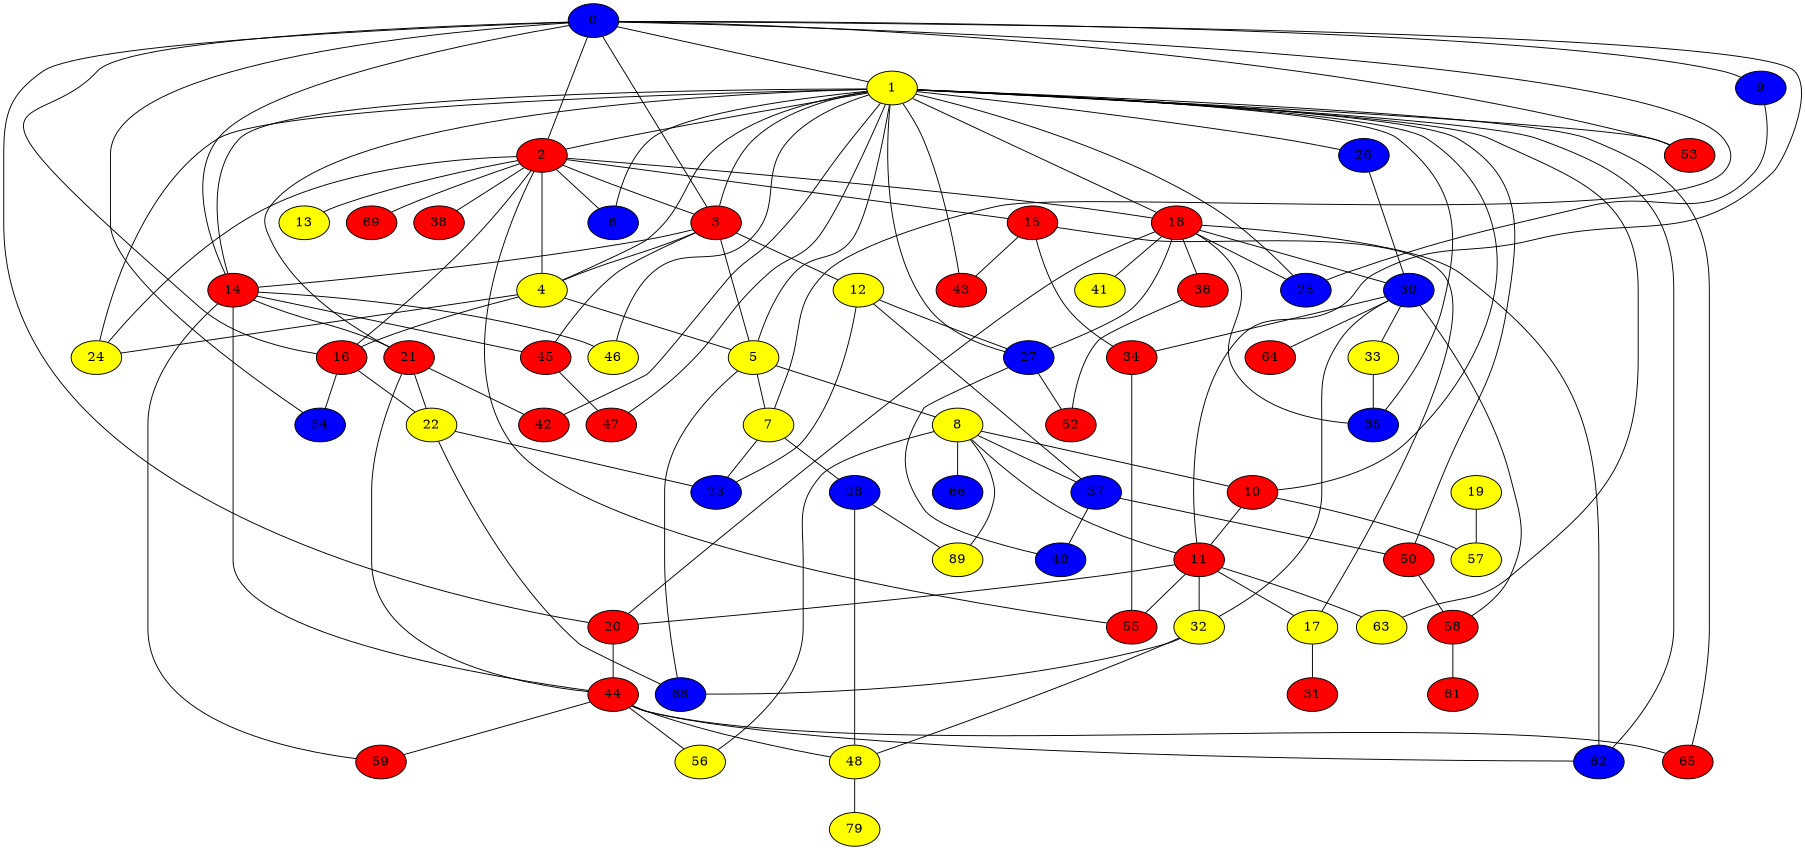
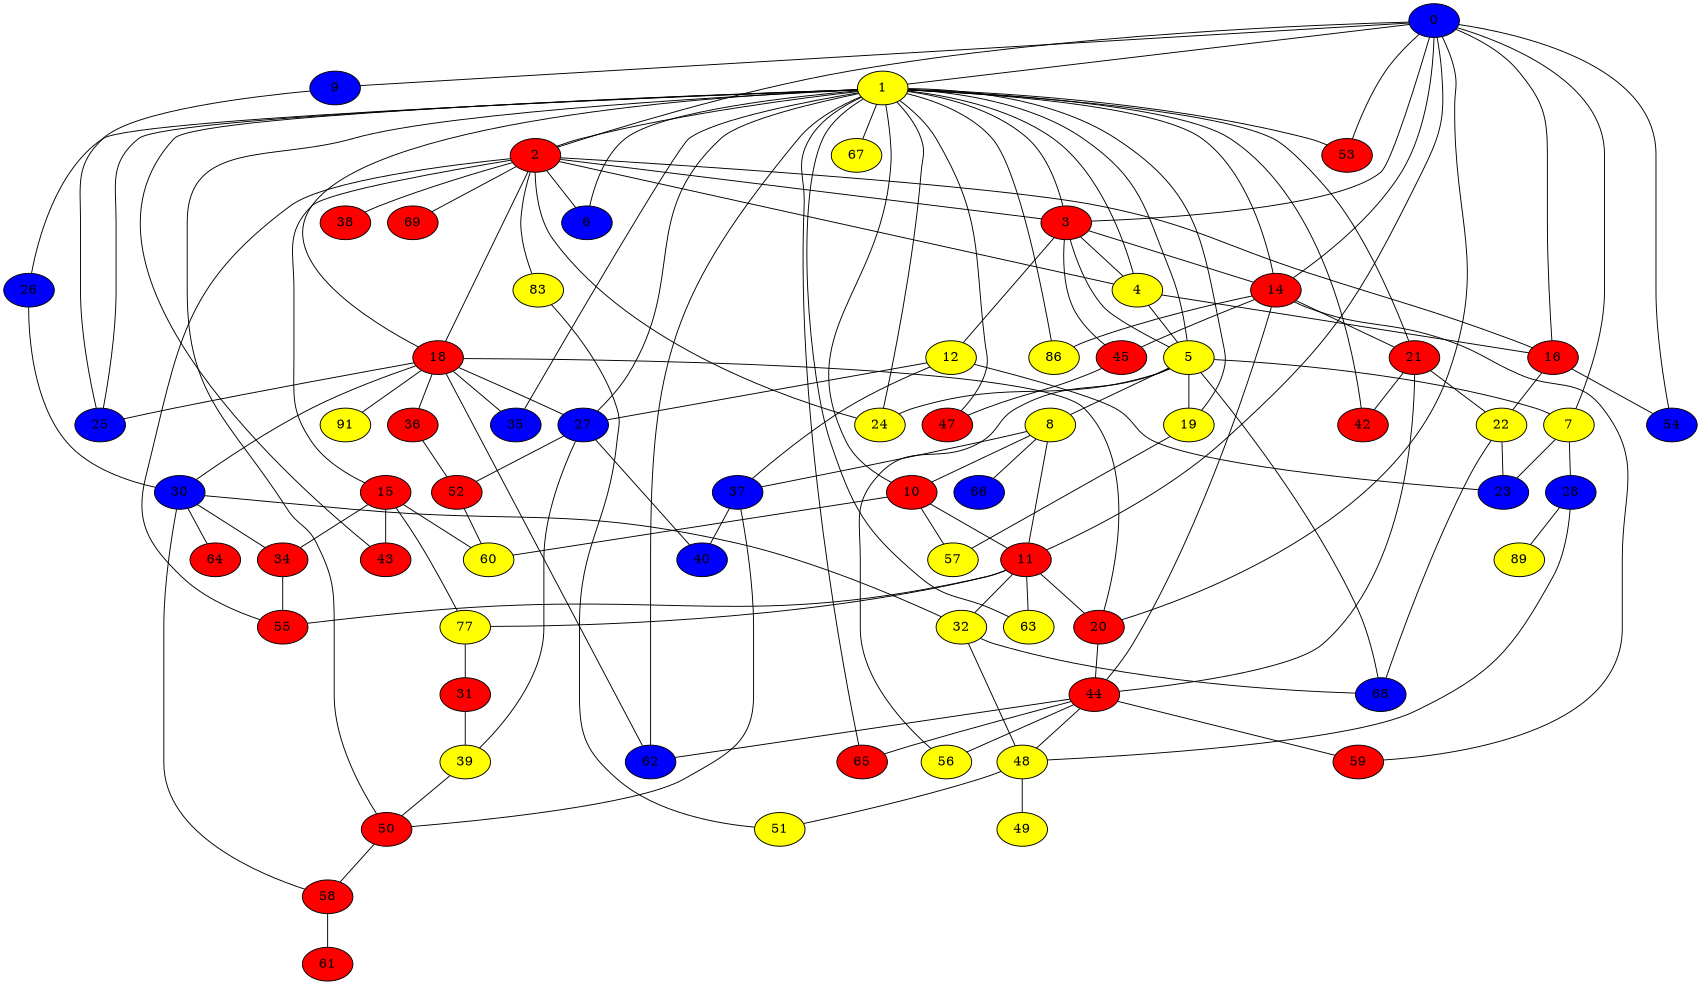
node "67": added
edge "1" -- "19": added
node "13": label "13" -> "83"
node "41": label "41" -> "91"
edge "4" -- "24": now "5" -- "24"
node "46": label "46" -> "86"
node "33": removed
edge "5" -- "19": added
edge "8" -- "89": removed
edge "8" -- "56": now "5" -- "56"
node "60": added
node "17": label "17" -> "77"
node "39": added
node "51": added
node "79": label "79" -> "49"
